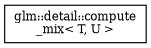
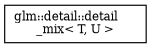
node "glm::detail::compute _mix< T, U >": label "glm::detail::compute _mix< T, U >" -> "glm::detail::detail _mix< T, U >"
